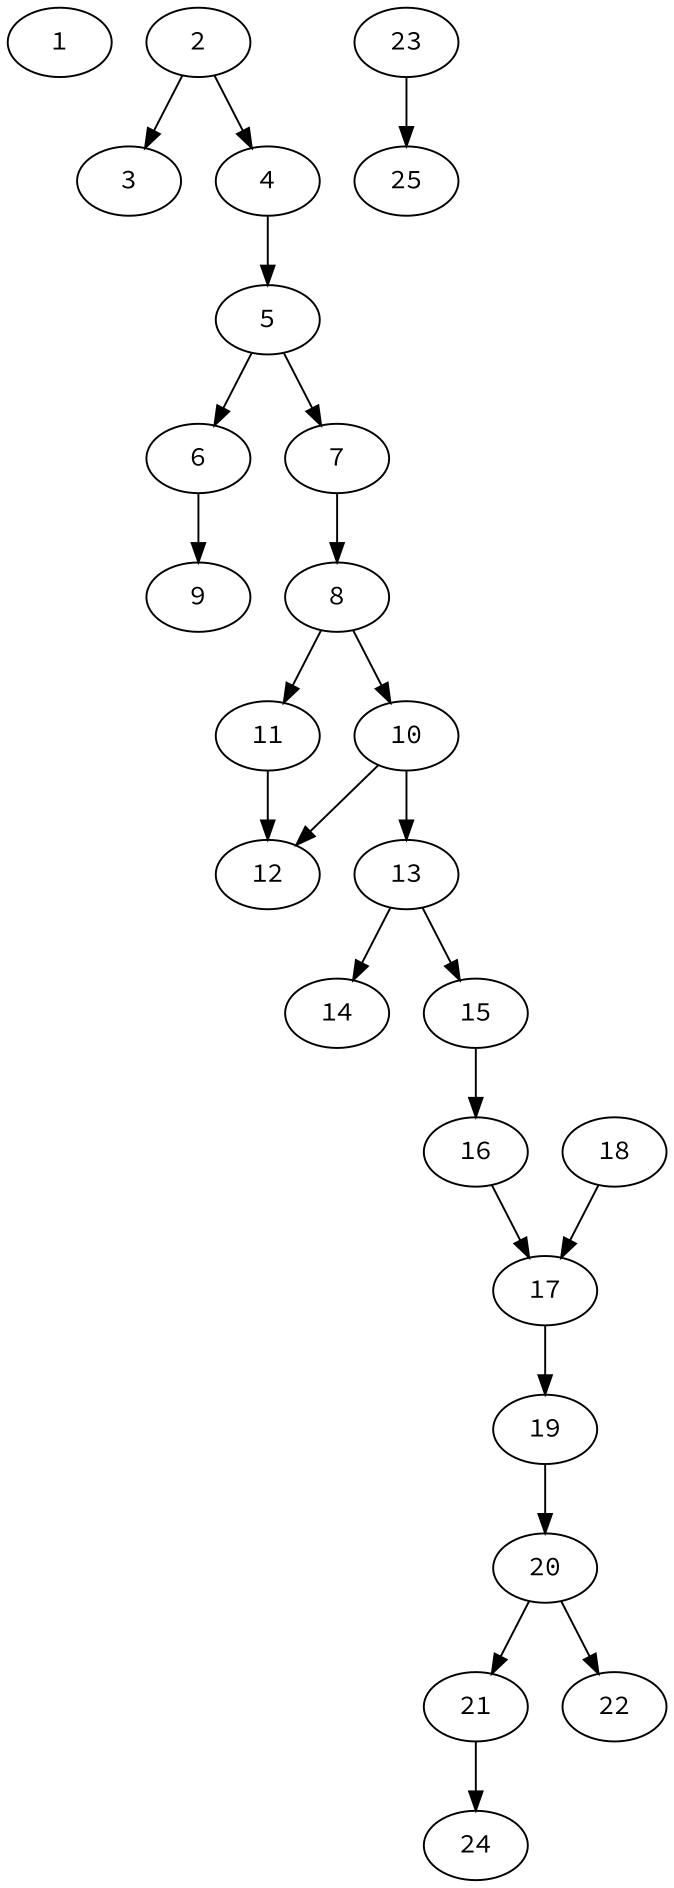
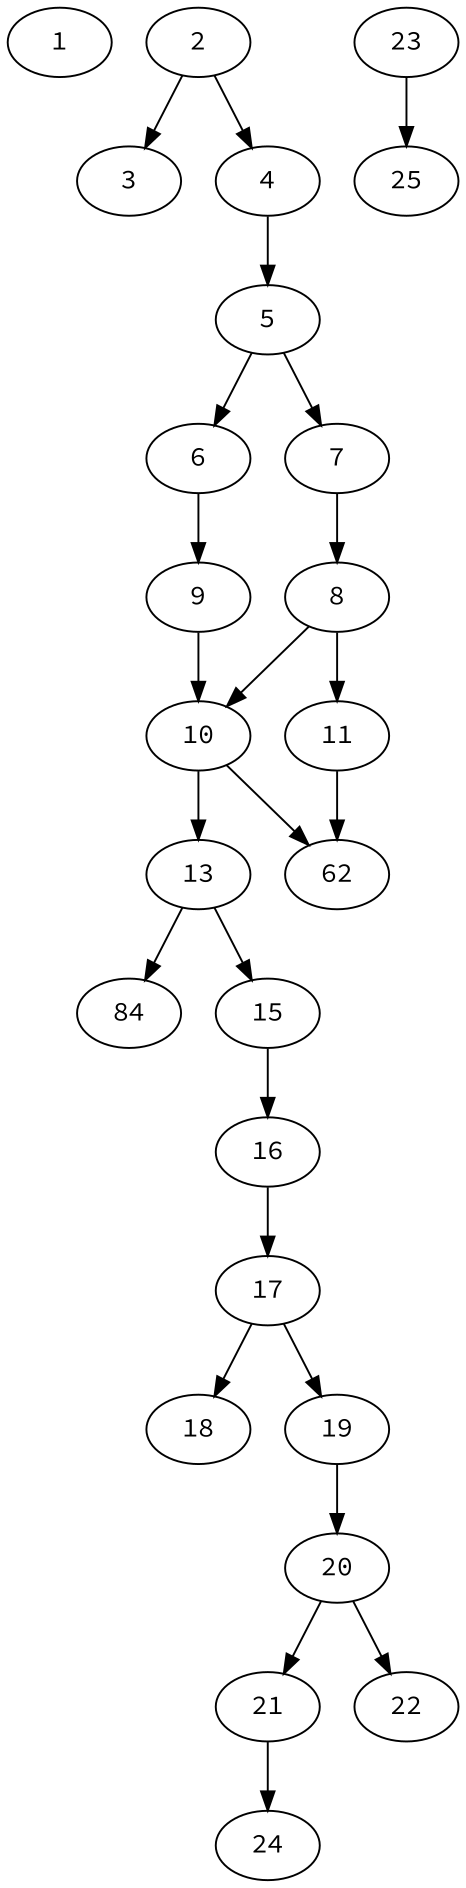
edge "9" -> "10": added
node "12": label "12" -> "62"
node "14": label "14" -> "84"
edge "18" -> "17": reversed
